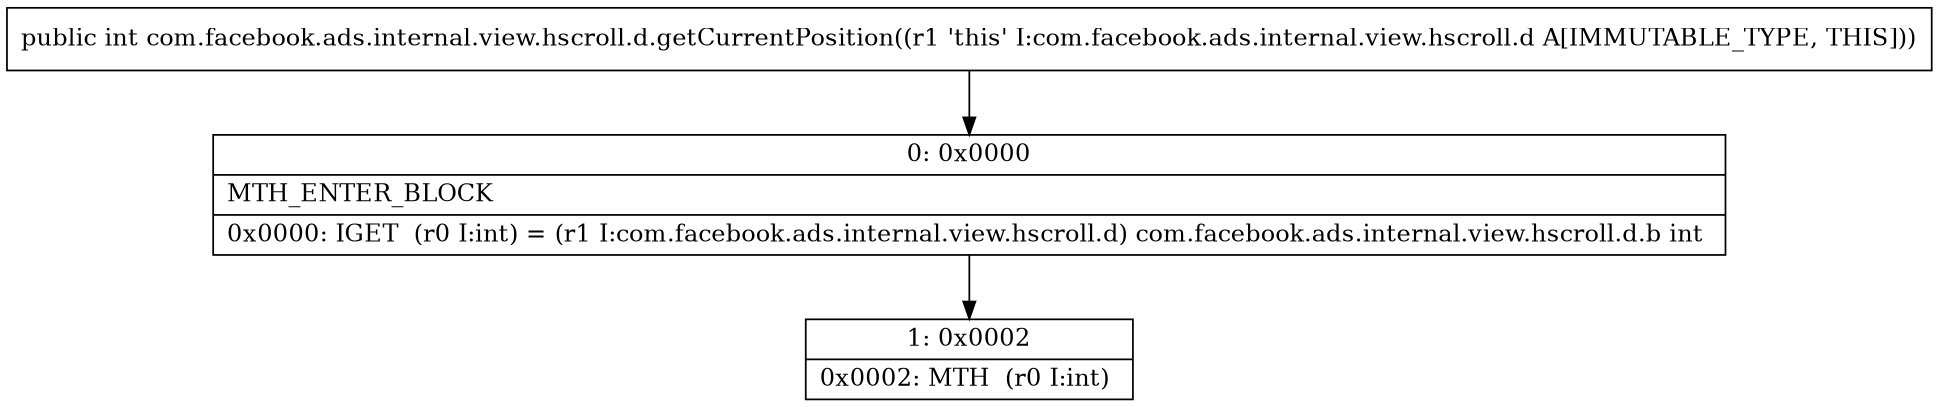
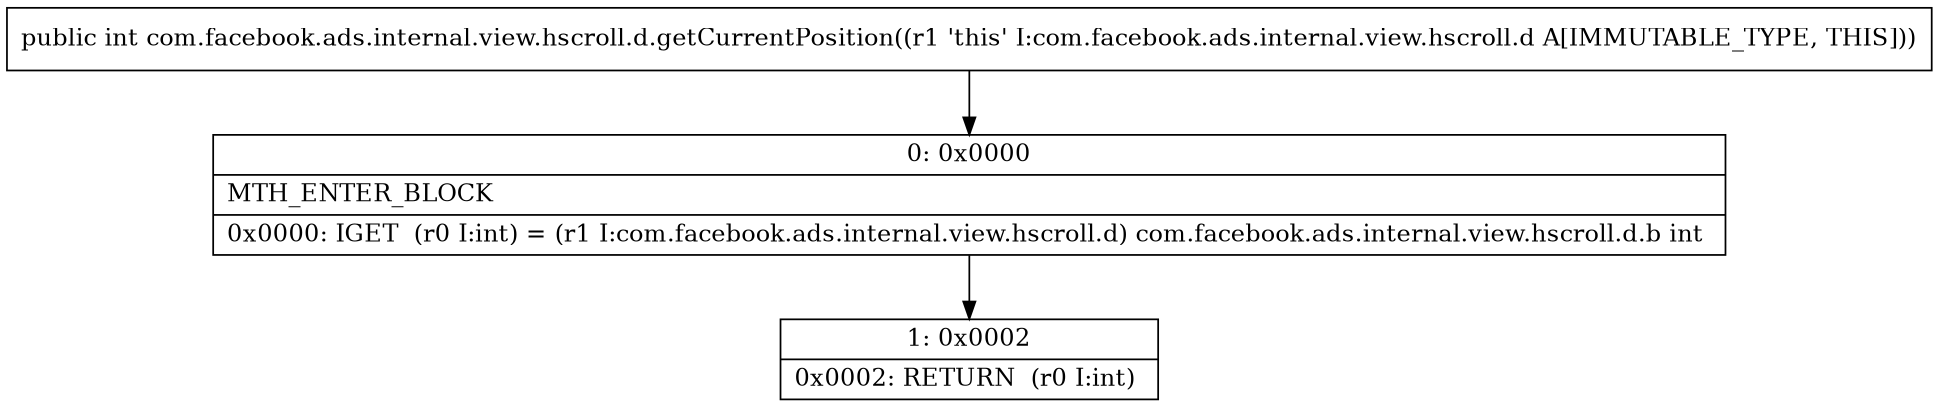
node "1: 0x0002": text "0x0002: MTH  (r0 I:int)" -> "0x0002: RETURN  (r0 I:int)"
